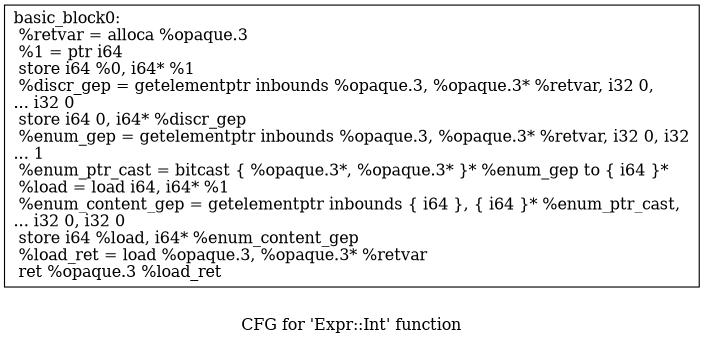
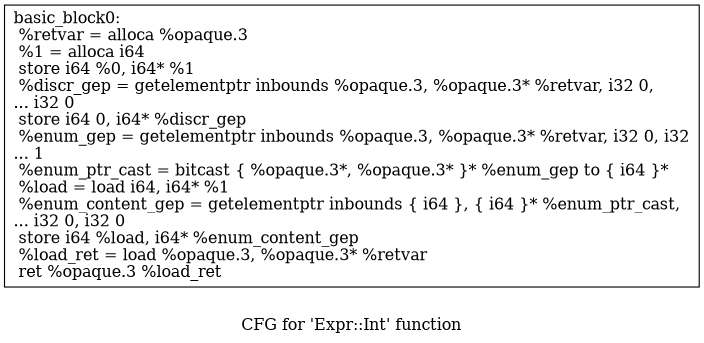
node "basic_block0:": text "%1 = ptr i64" -> "%1 = alloca i64"
